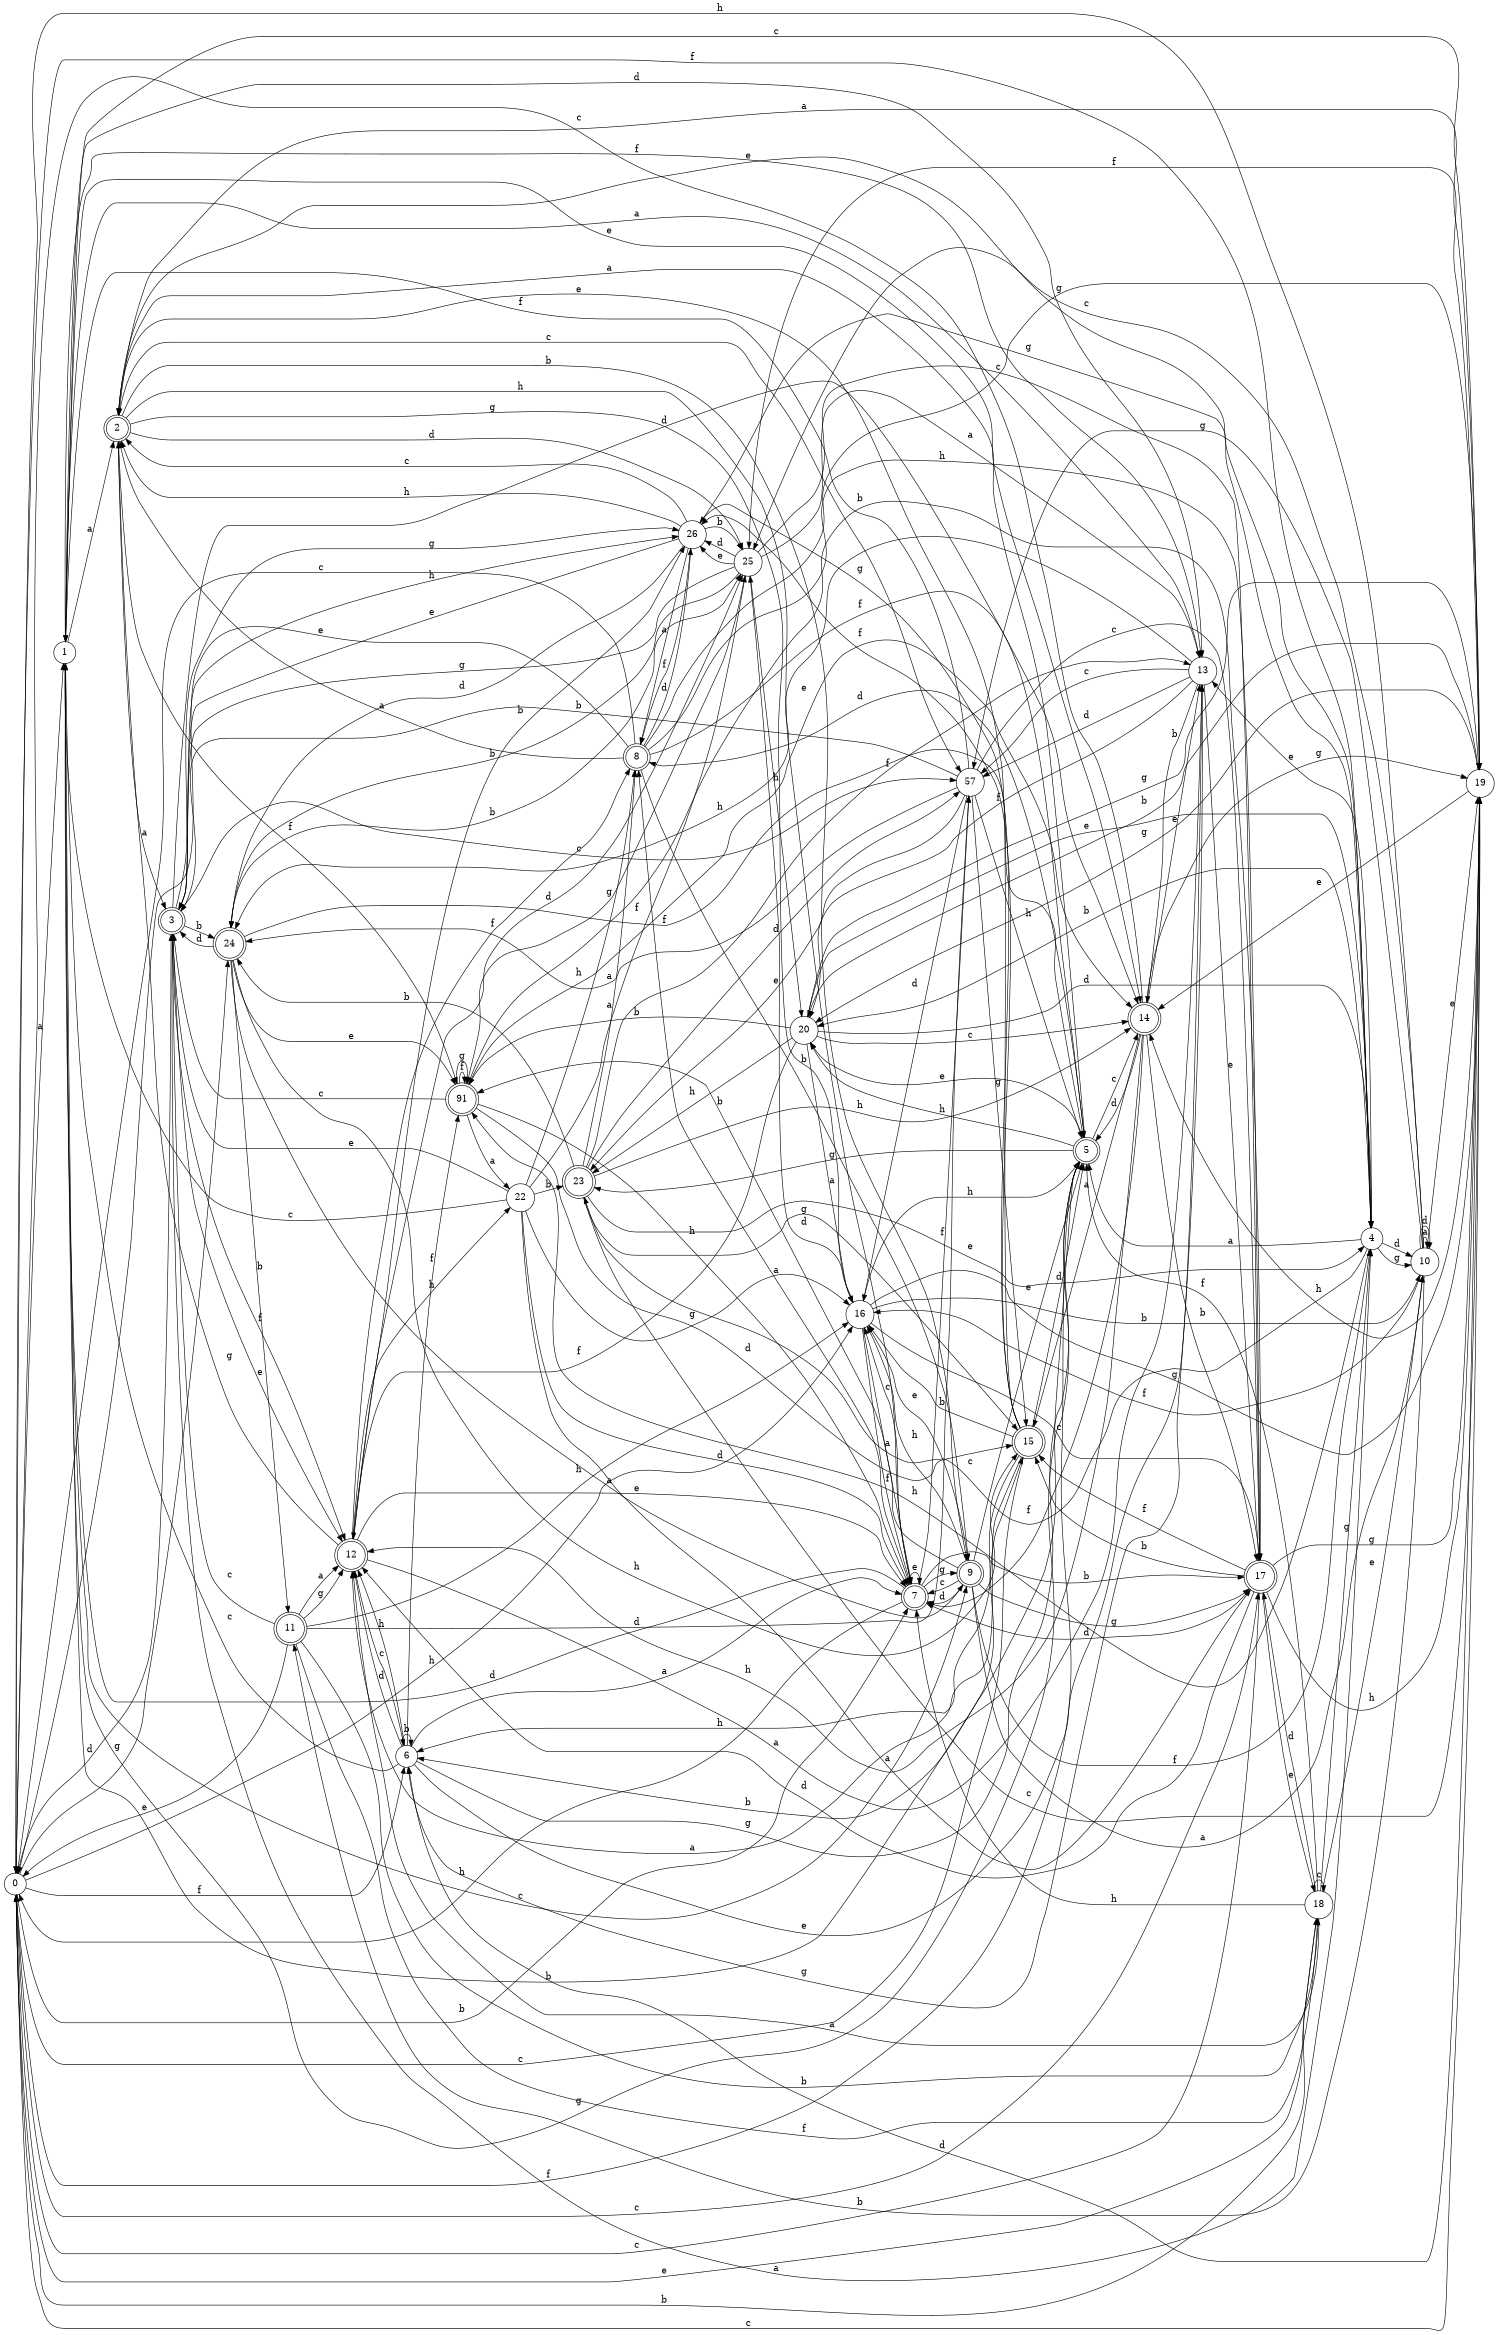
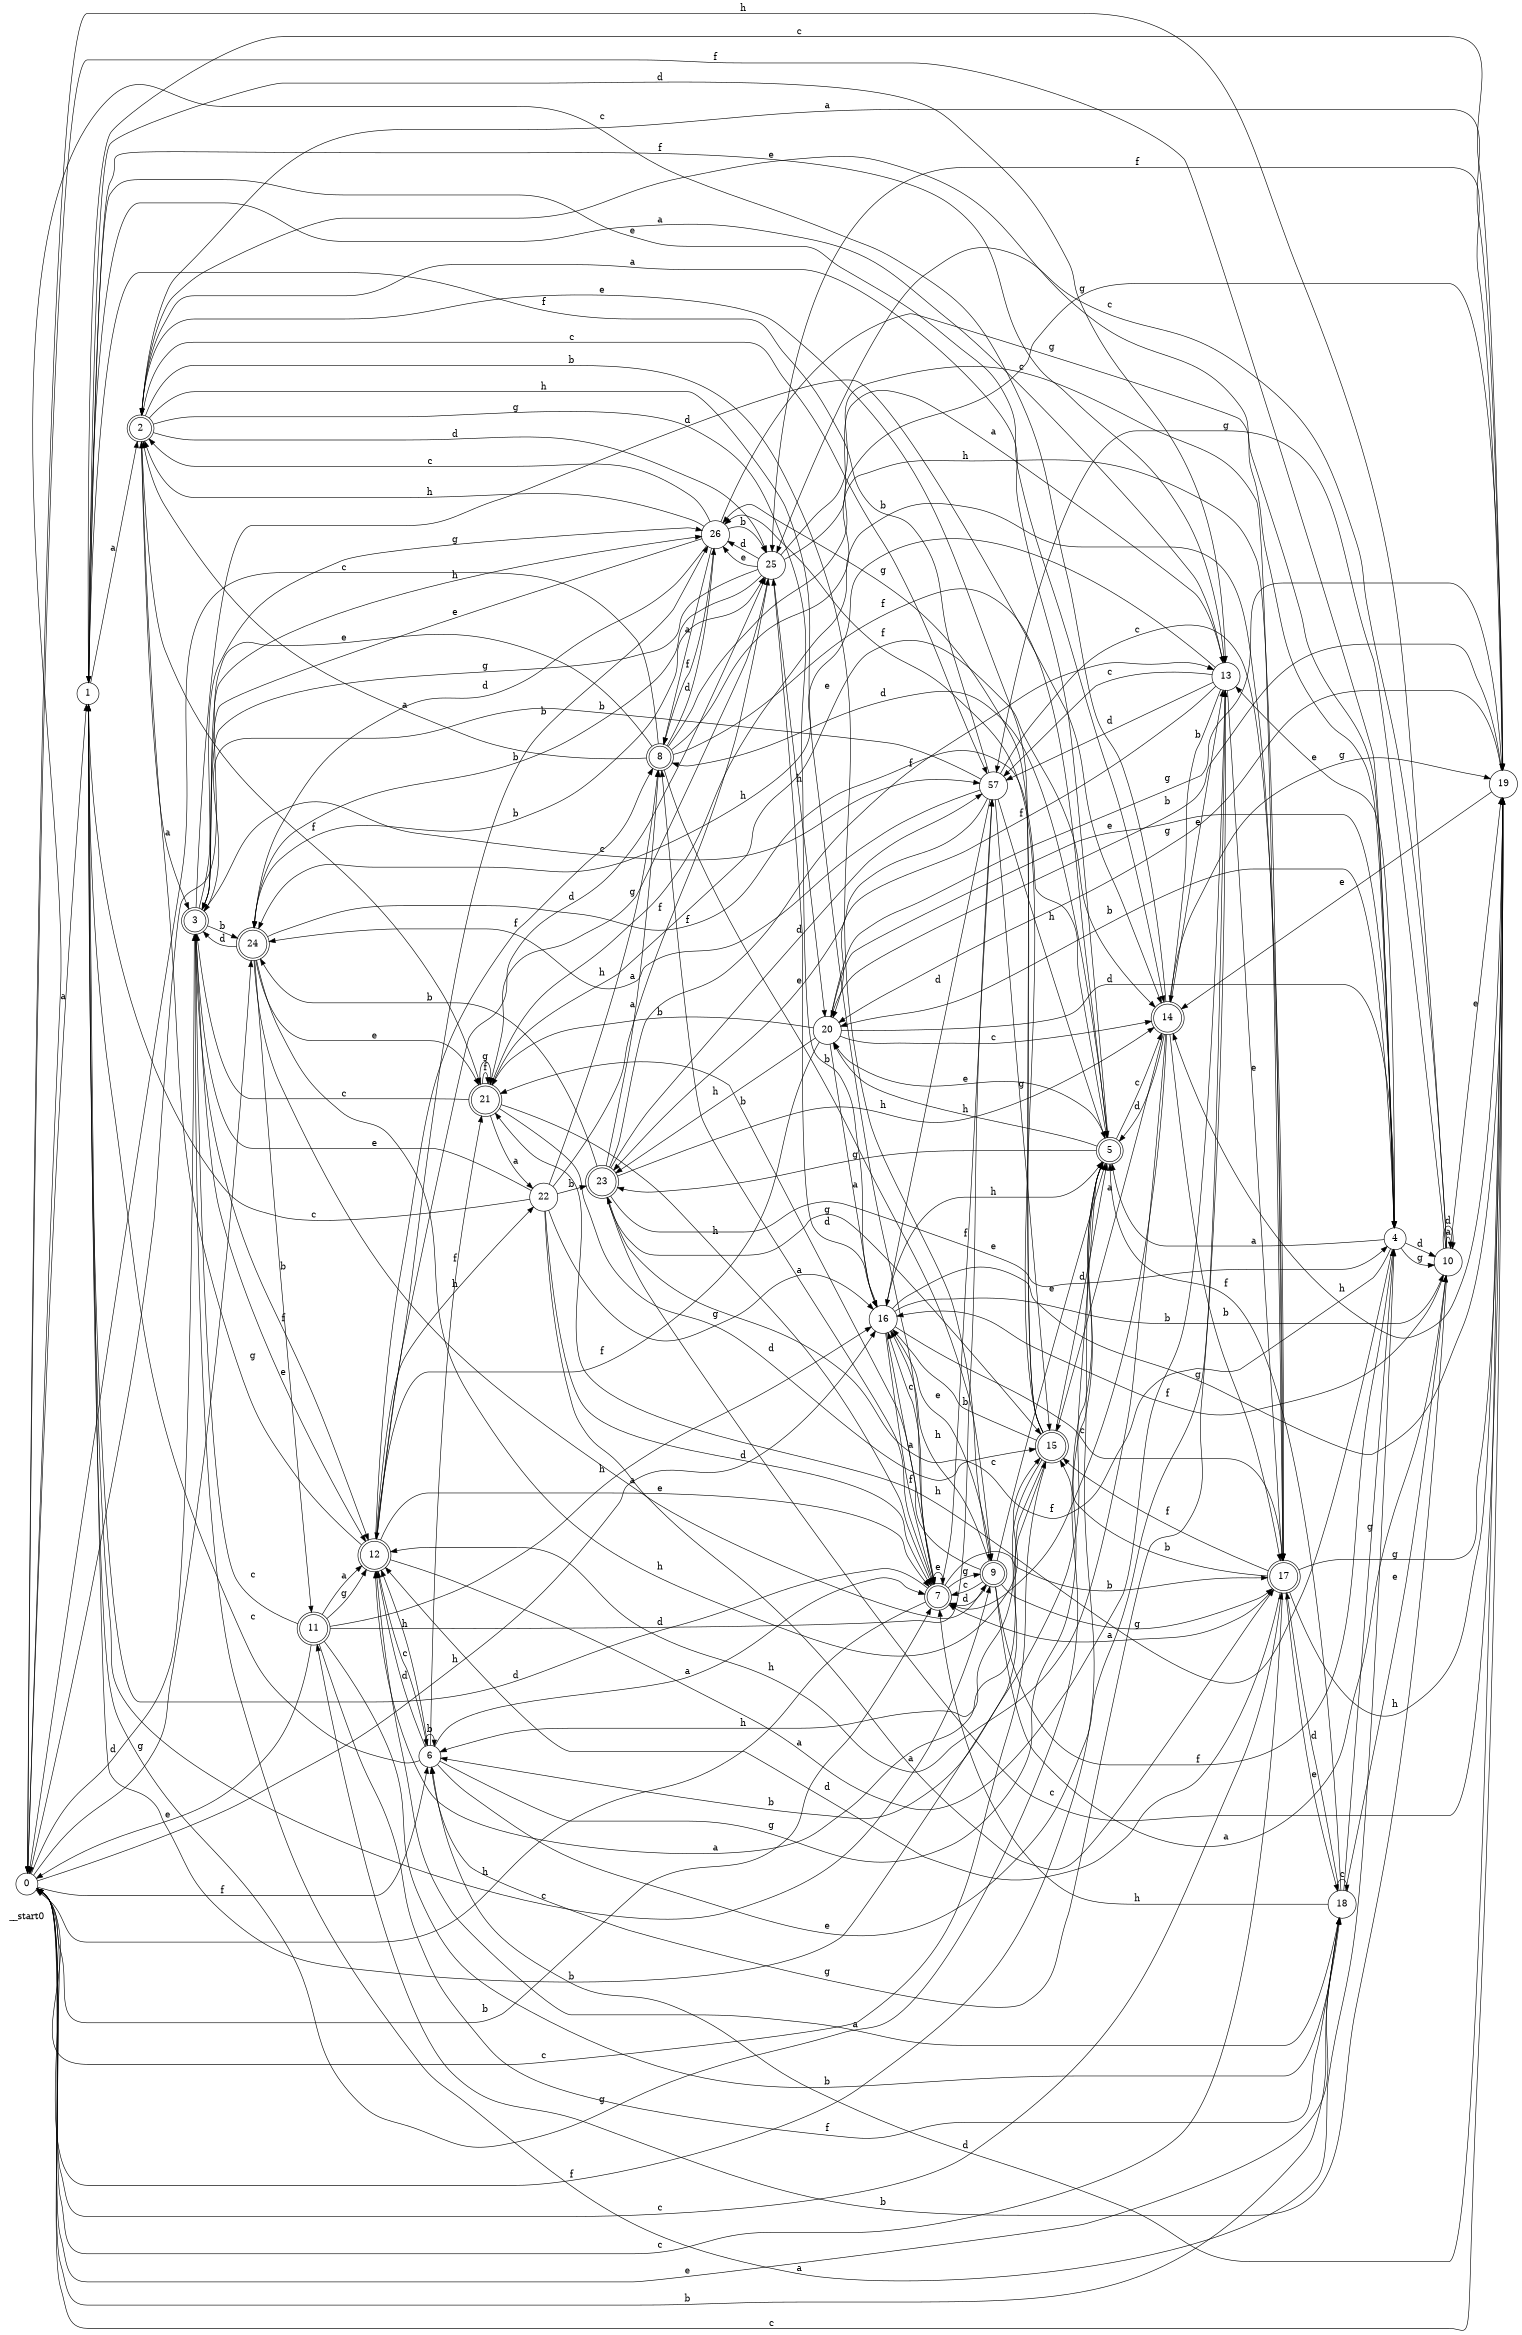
node "91": label "91" -> "21"
edge "17" -> "7": label "d" -> "a"
node "__start0": added
